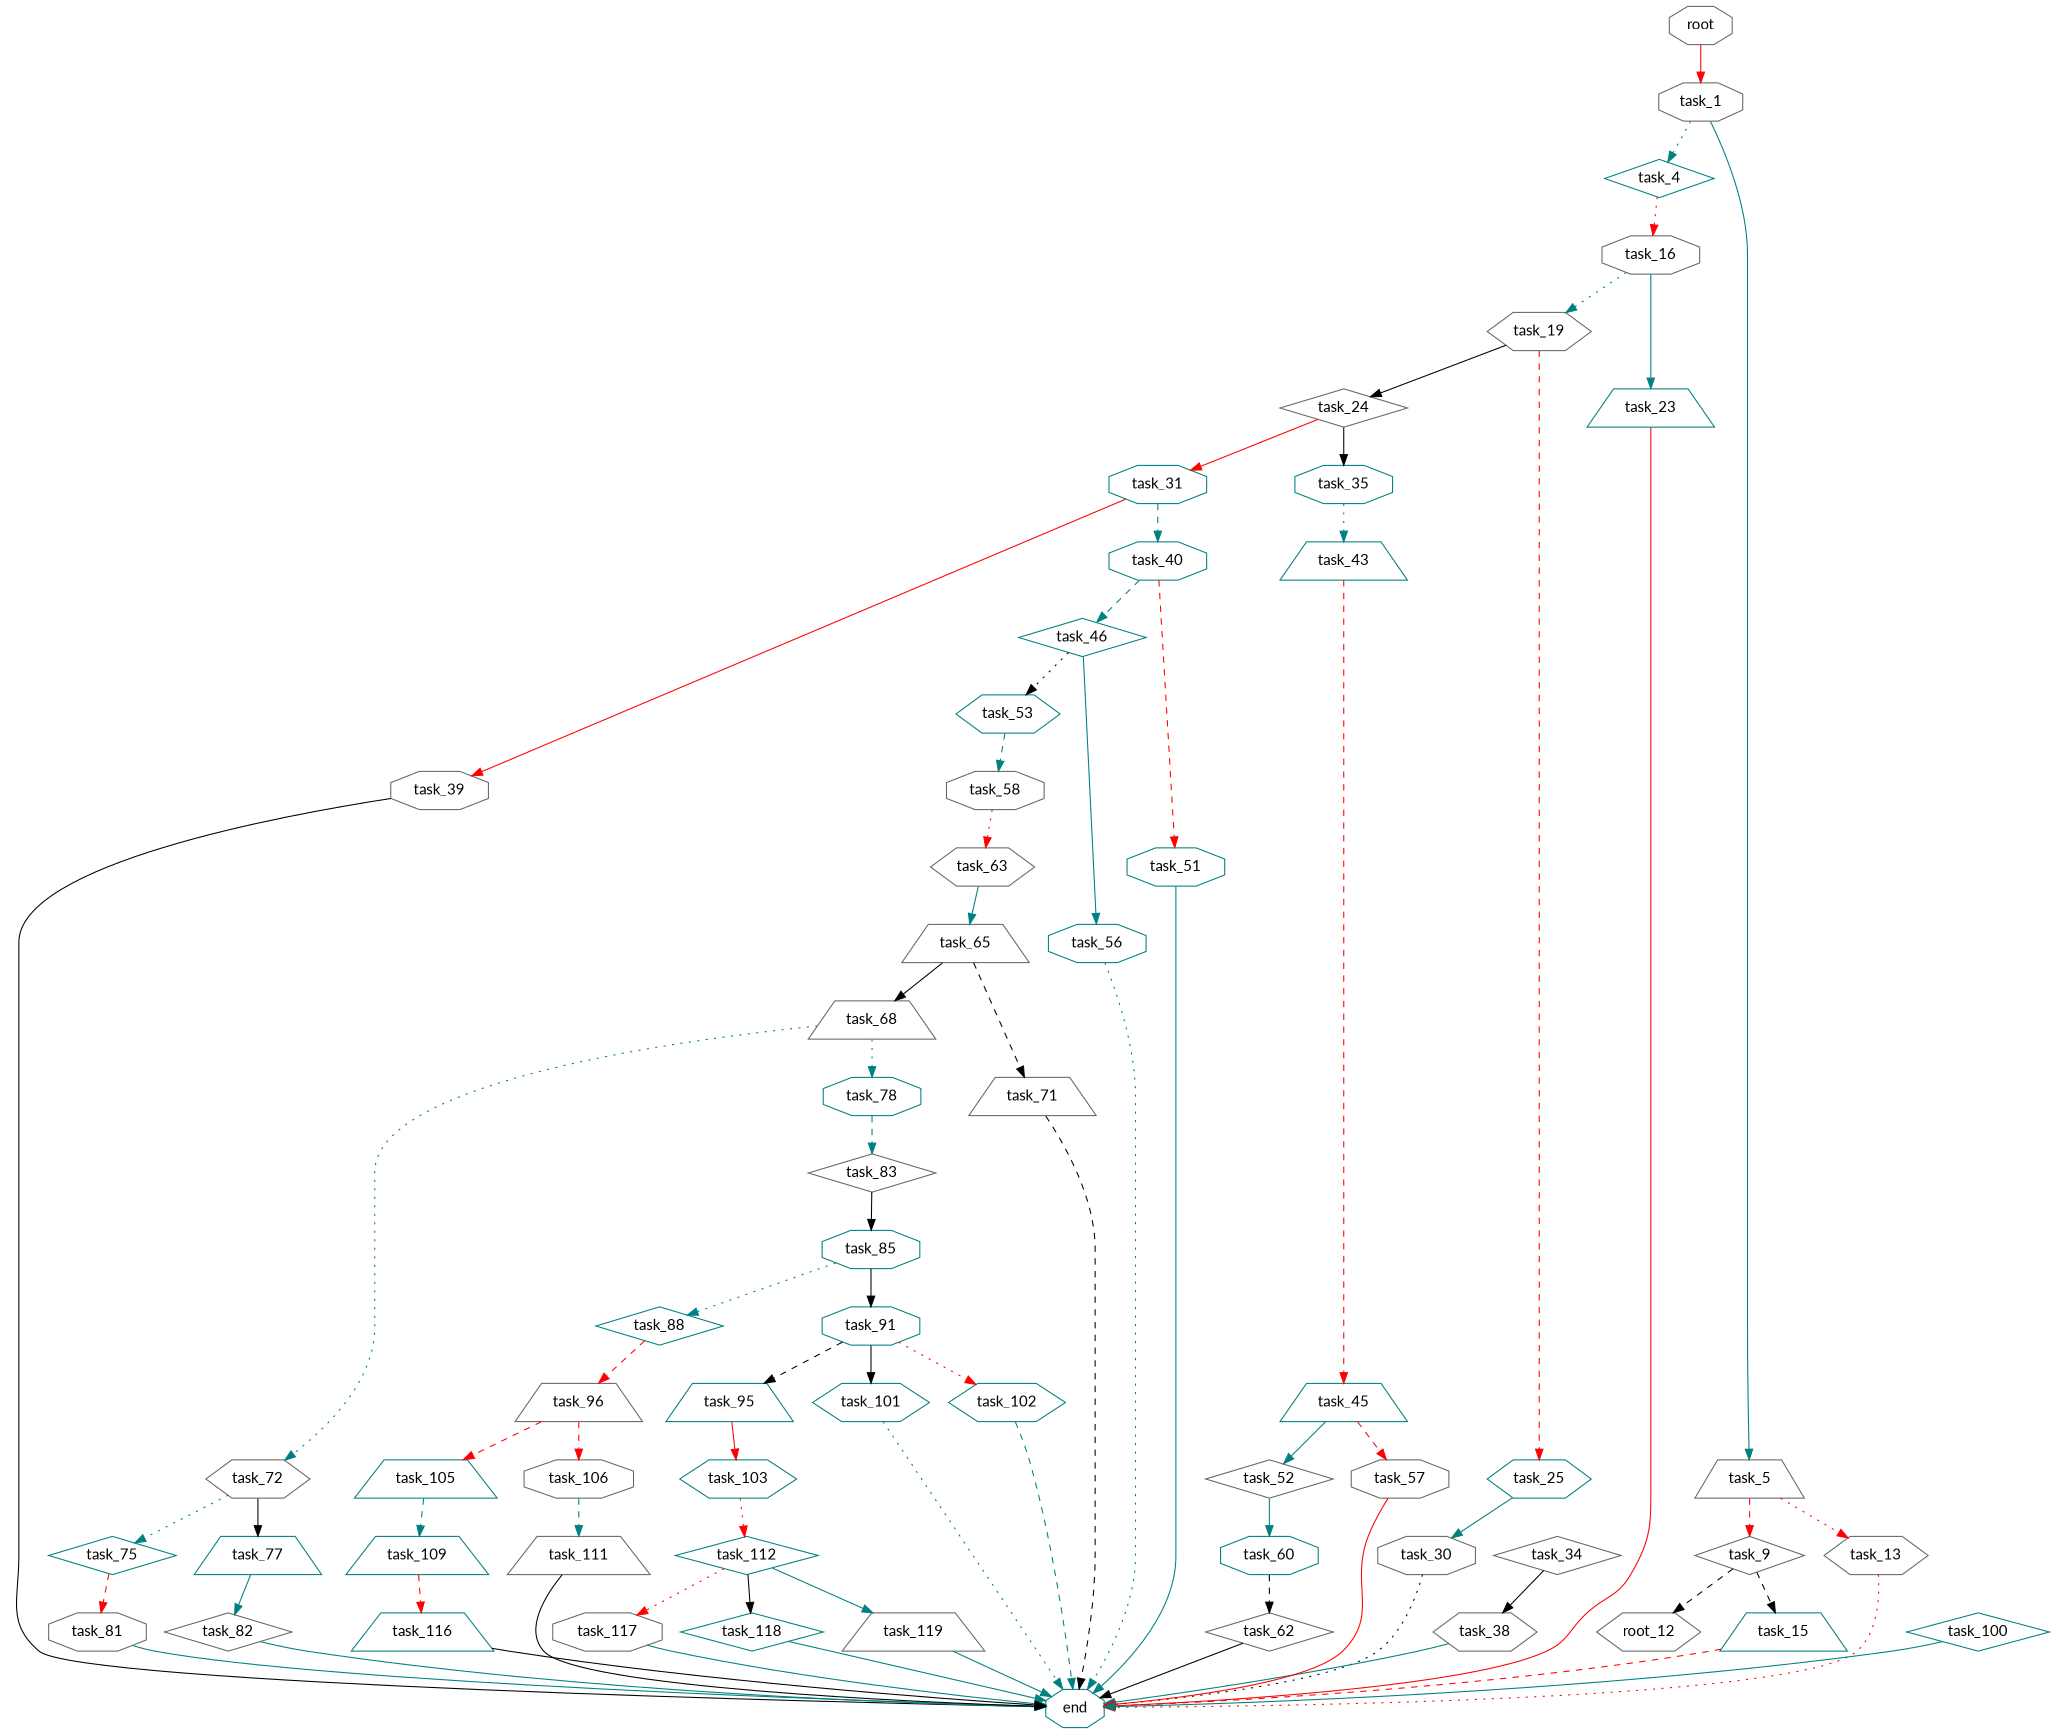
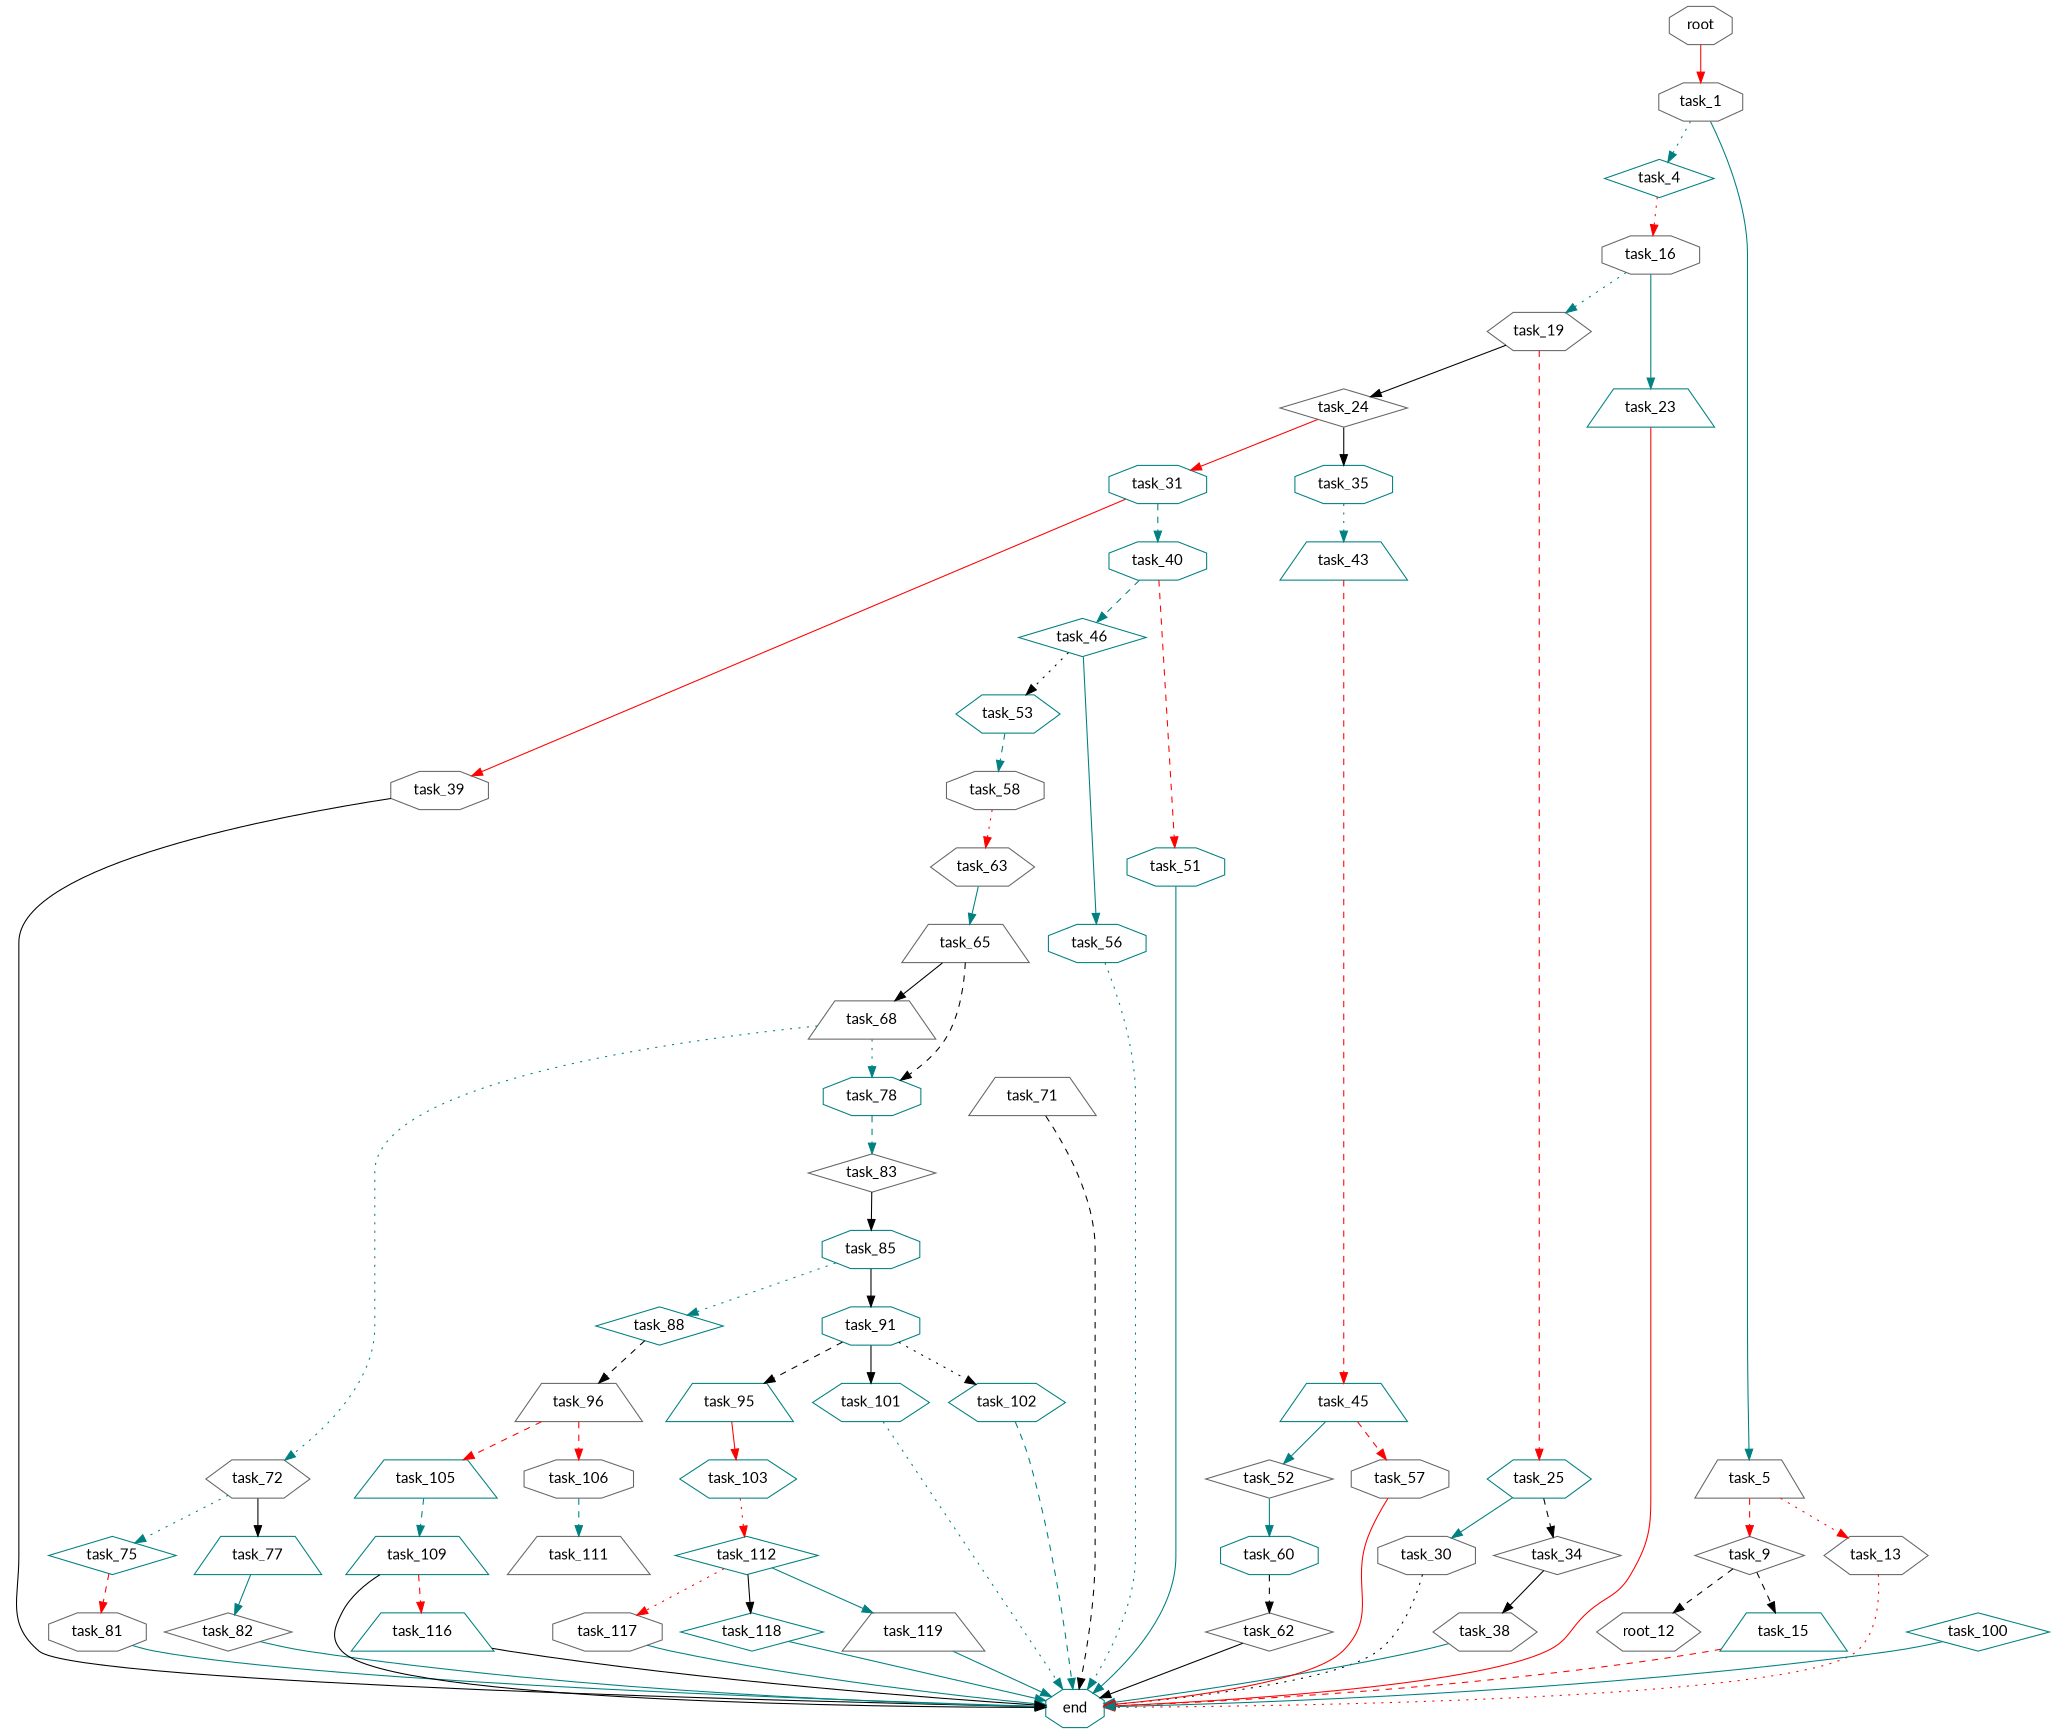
edge "task_65" -> "task_71": now "task_65" -> "task_78"
edge "task_88" -> "task_96": color red -> black
edge "task_91" -> "task_102": color red -> black
edge "task_25" -> "task_34": added
edge "task_111" -> "end": now "task_109" -> "end"
